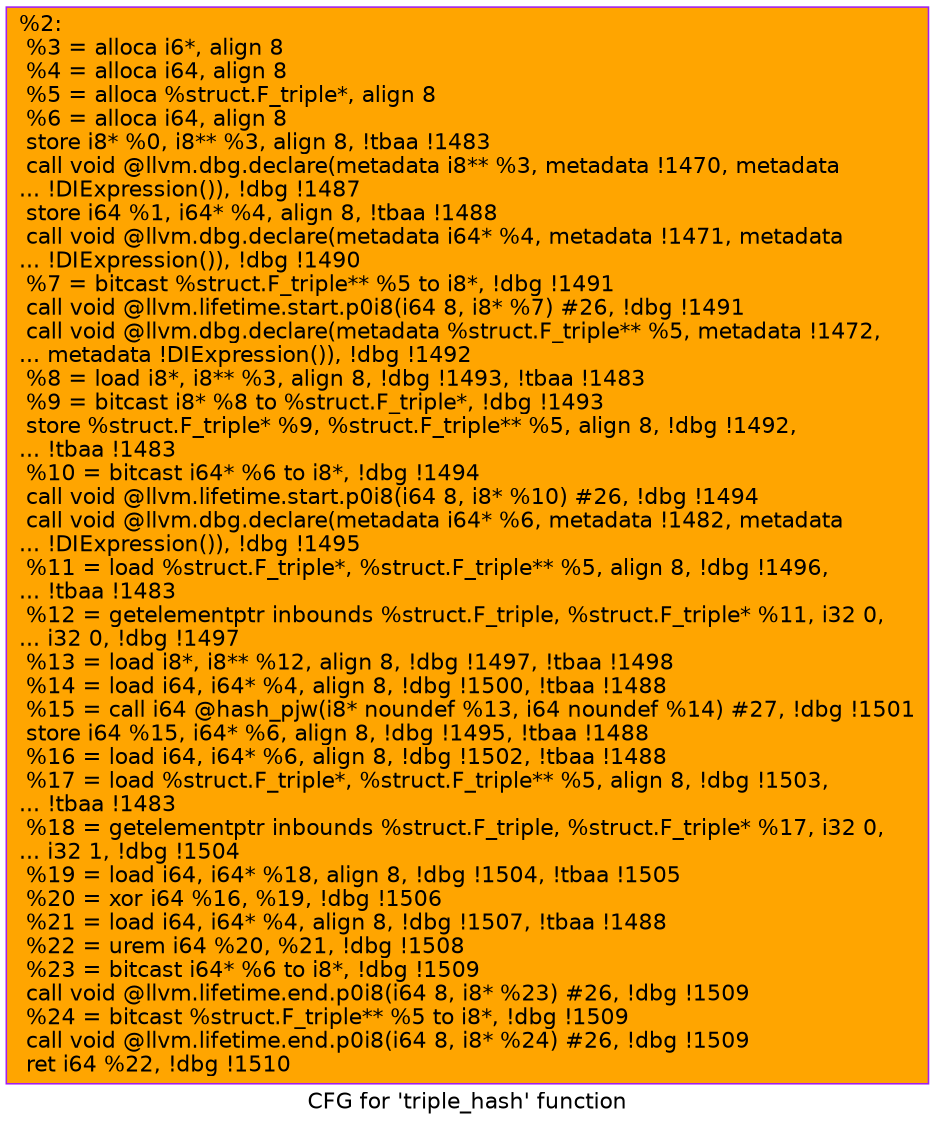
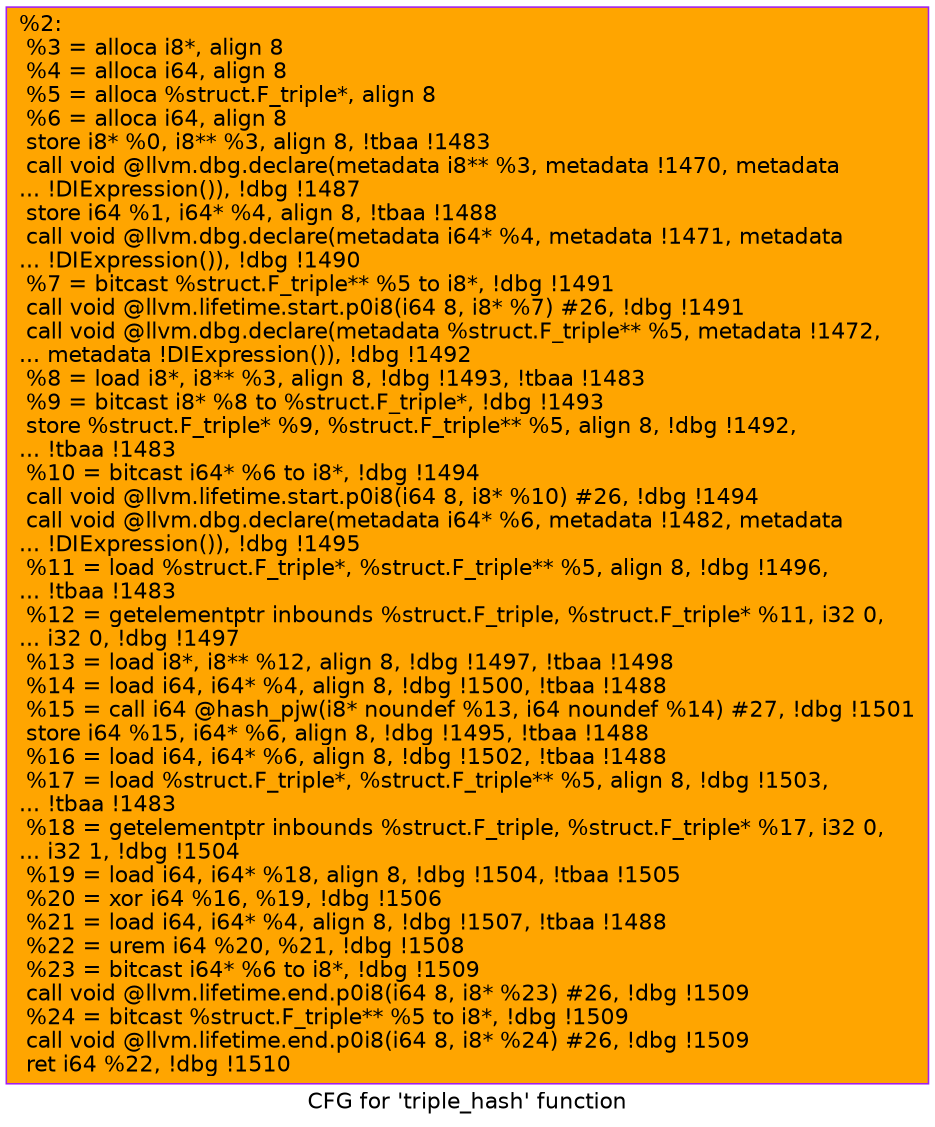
node "%2:": text "%3 = alloca i6*, align 8" -> "%3 = alloca i8*, align 8"
